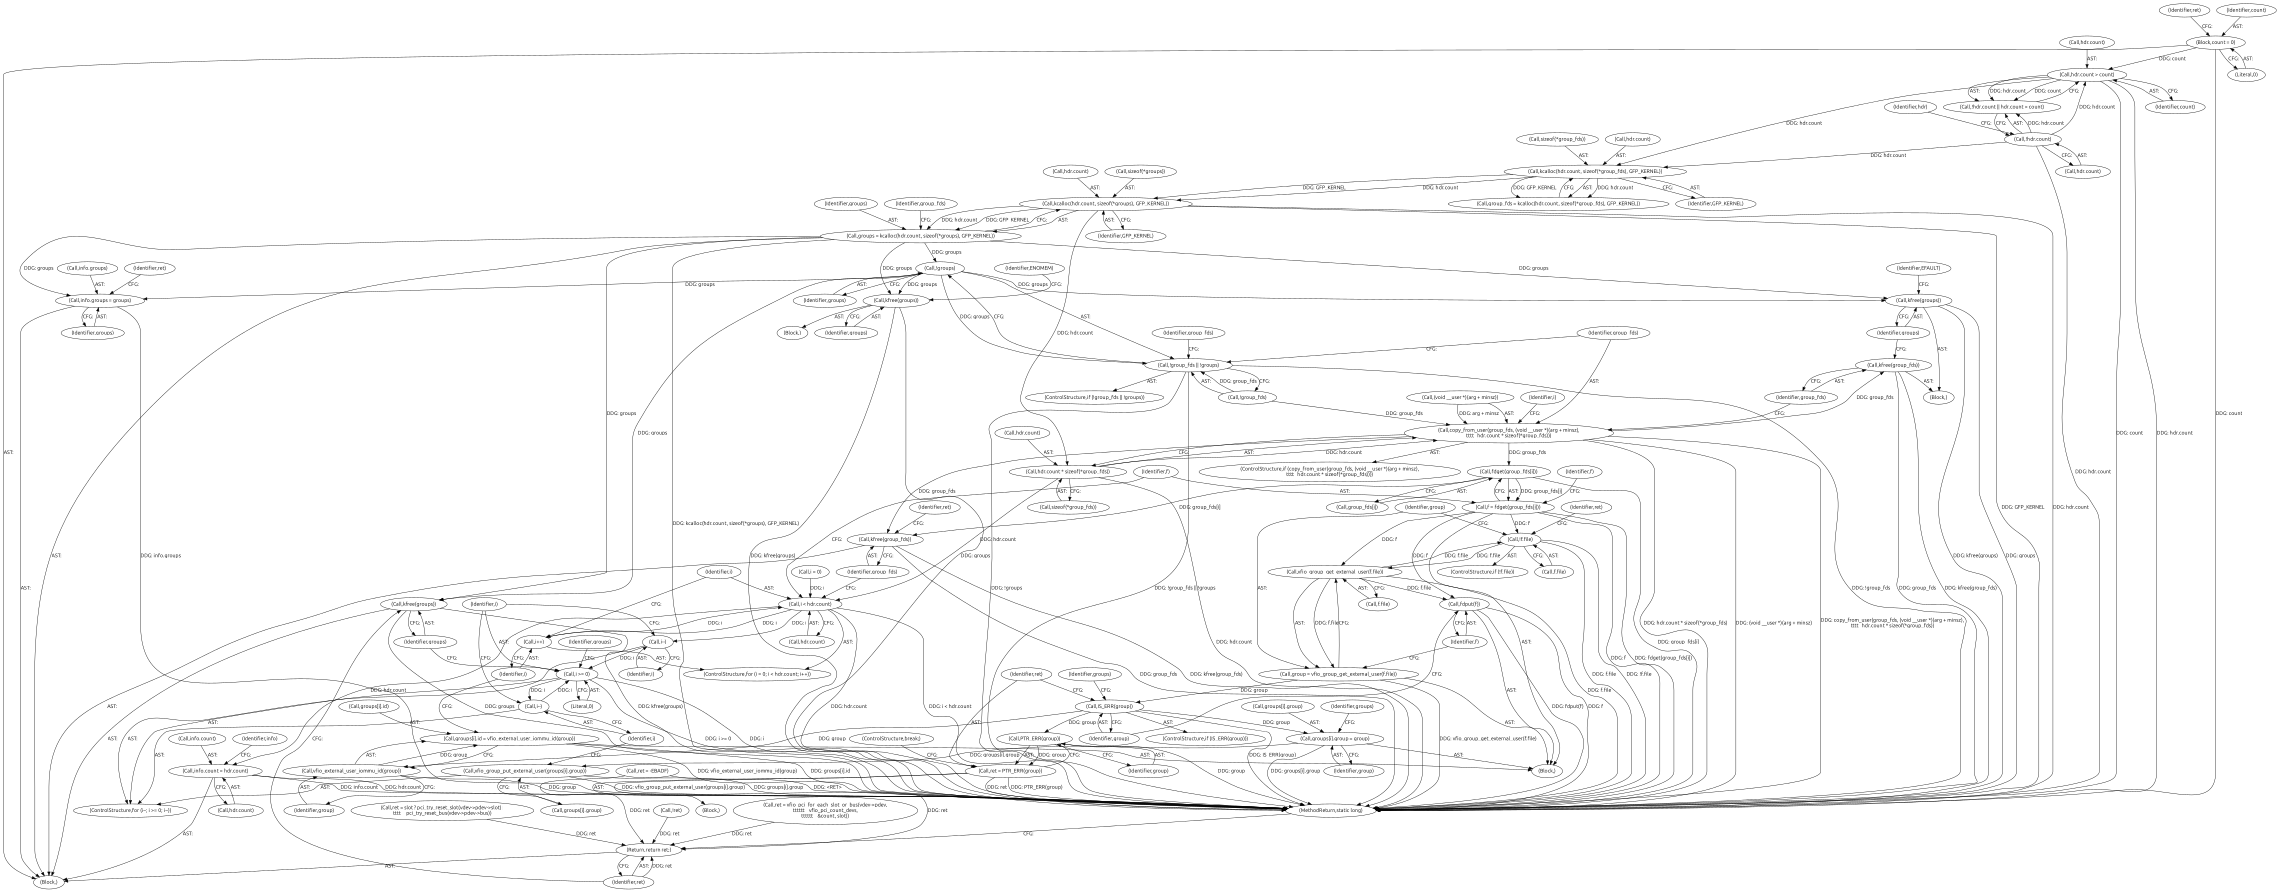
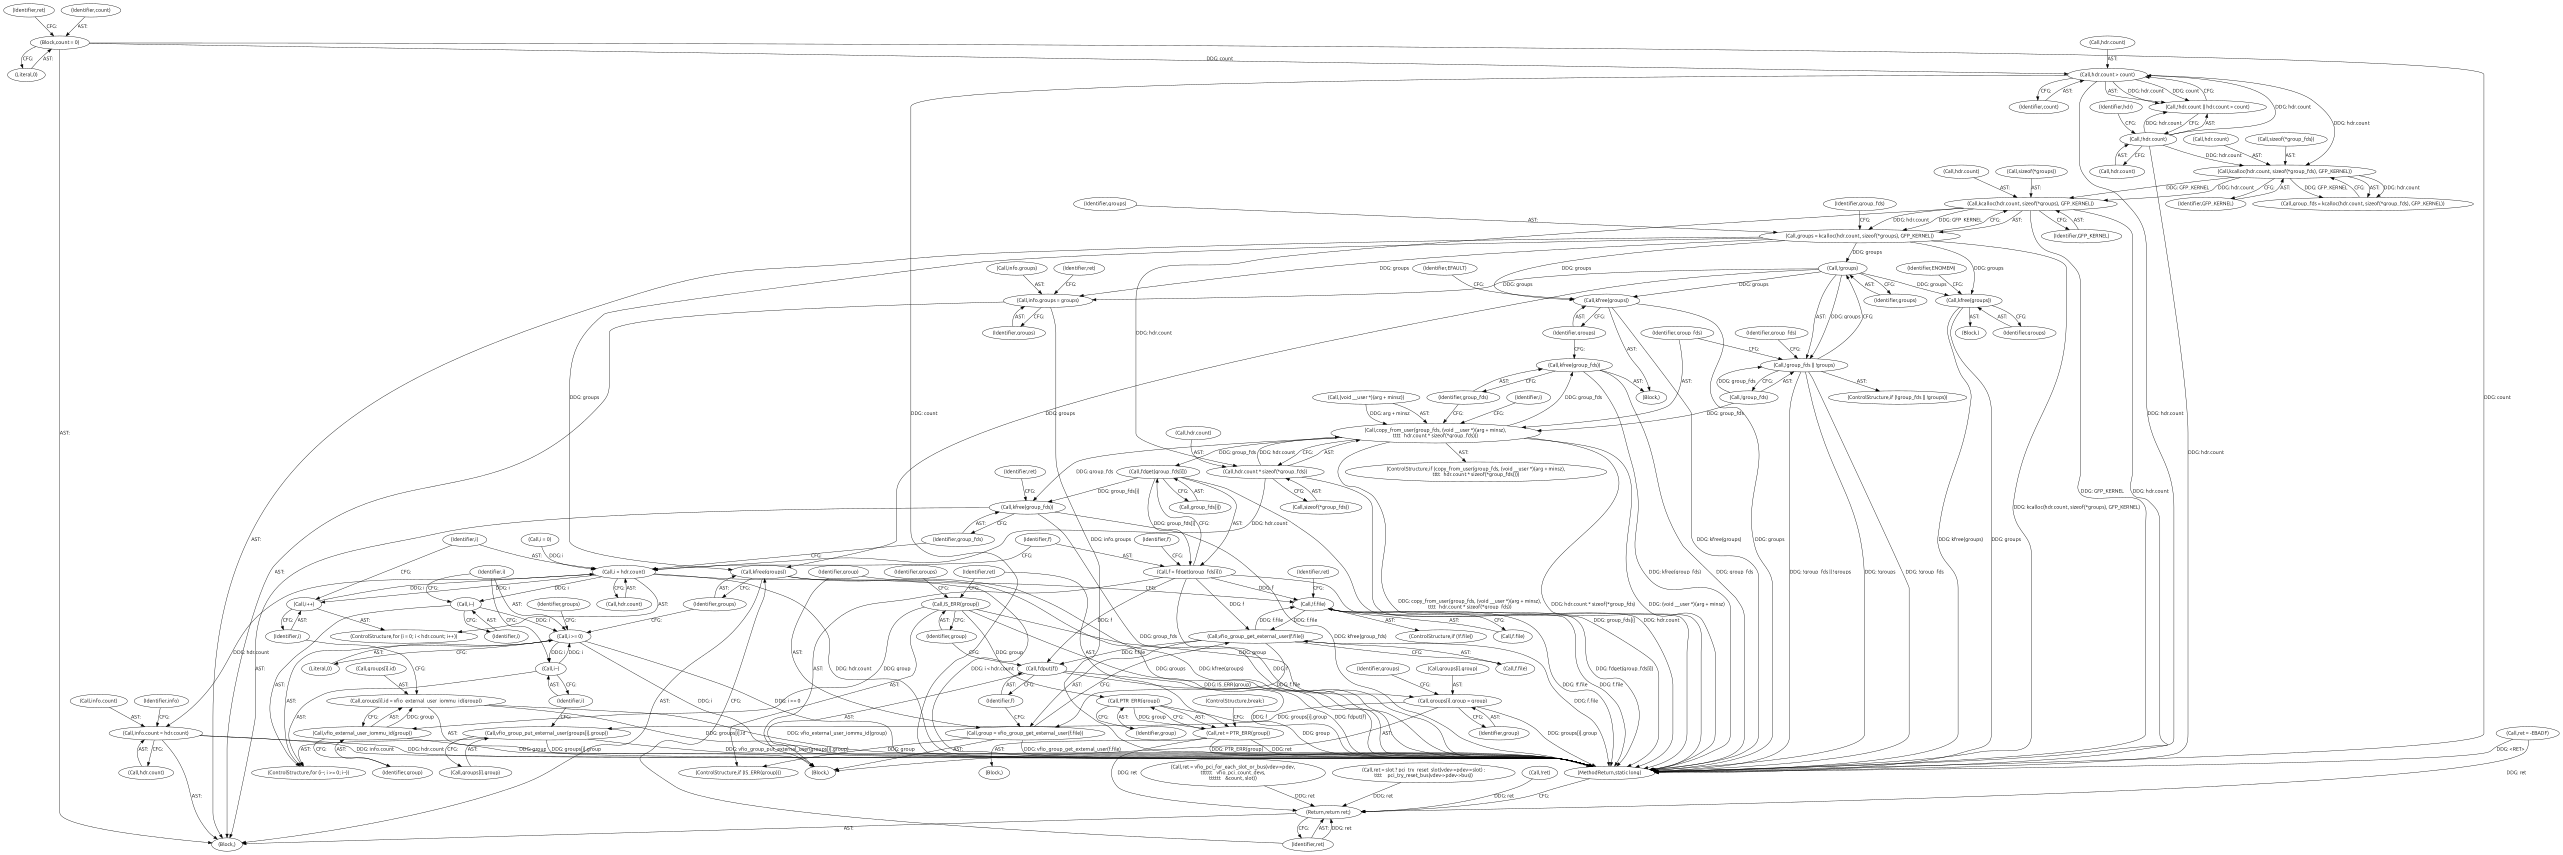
edge "(Call,group = vfio_group_get_external_user(f.file))" -> "(Call,IS_ERR(group))": now "(Call,group = vfio_group_get_external_user(f.file))" -> "(ControlStructure,if (IS_ERR(group)))"
